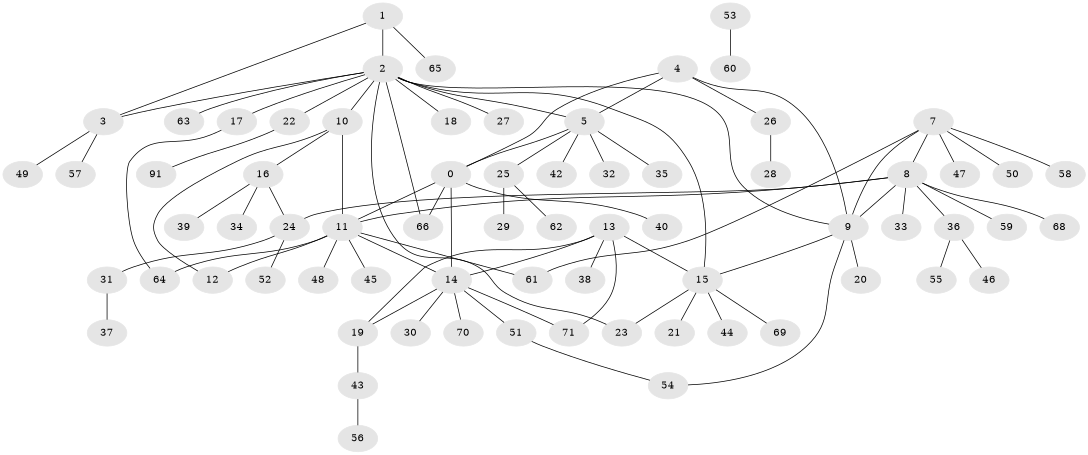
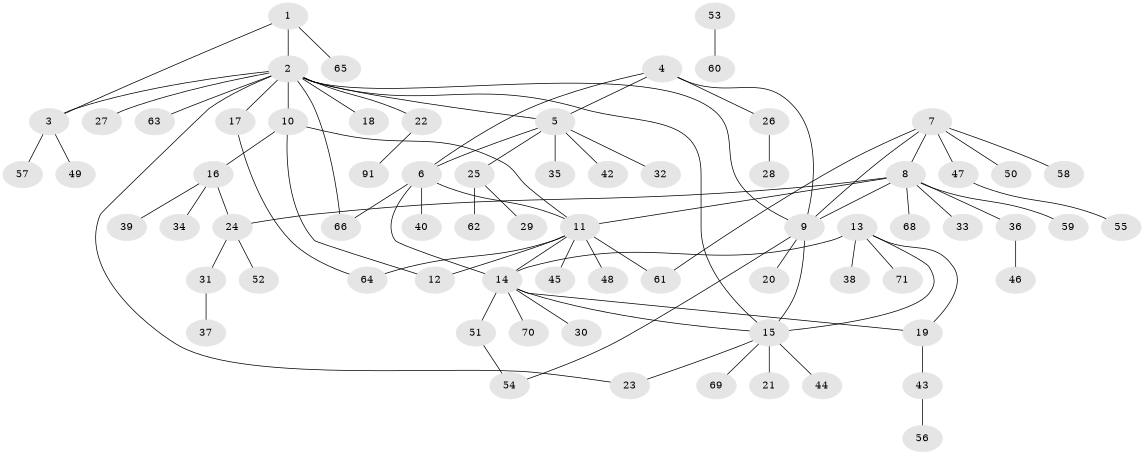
node "0": label "0" -> "6"
edge "36" -- "55": now "47" -- "55"
edge "14" -- "71": now "14" -- "15"
